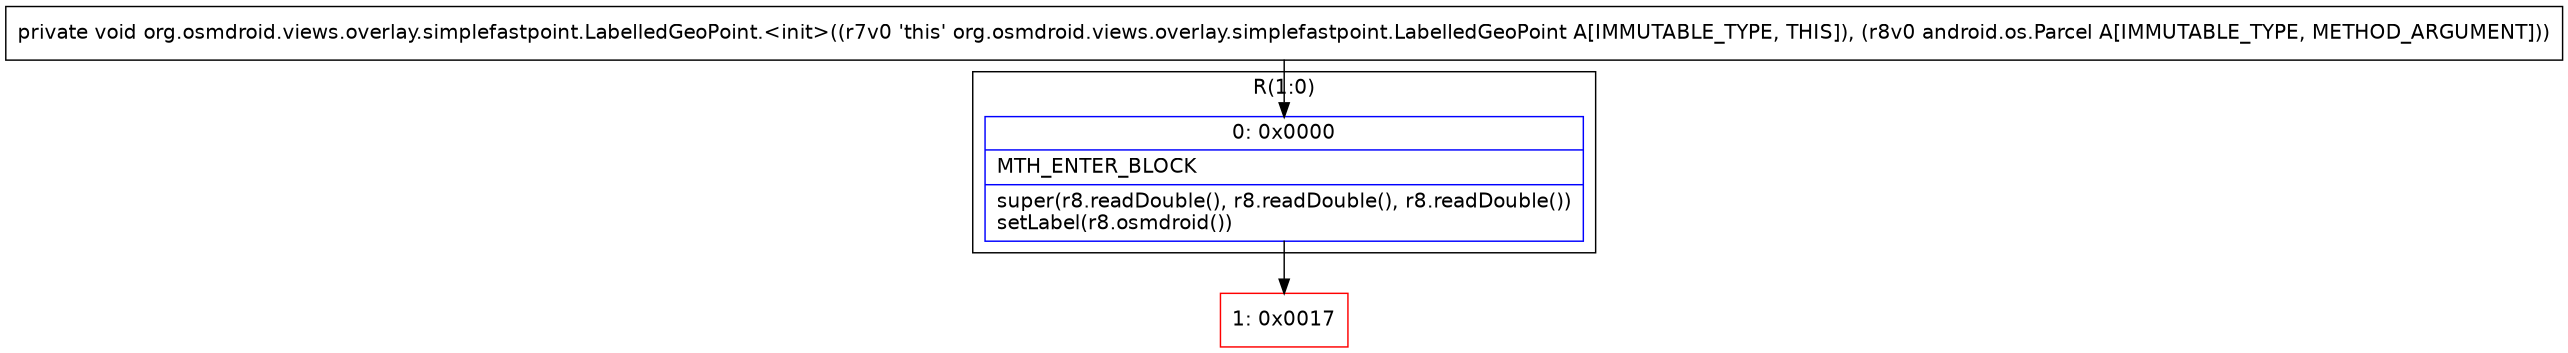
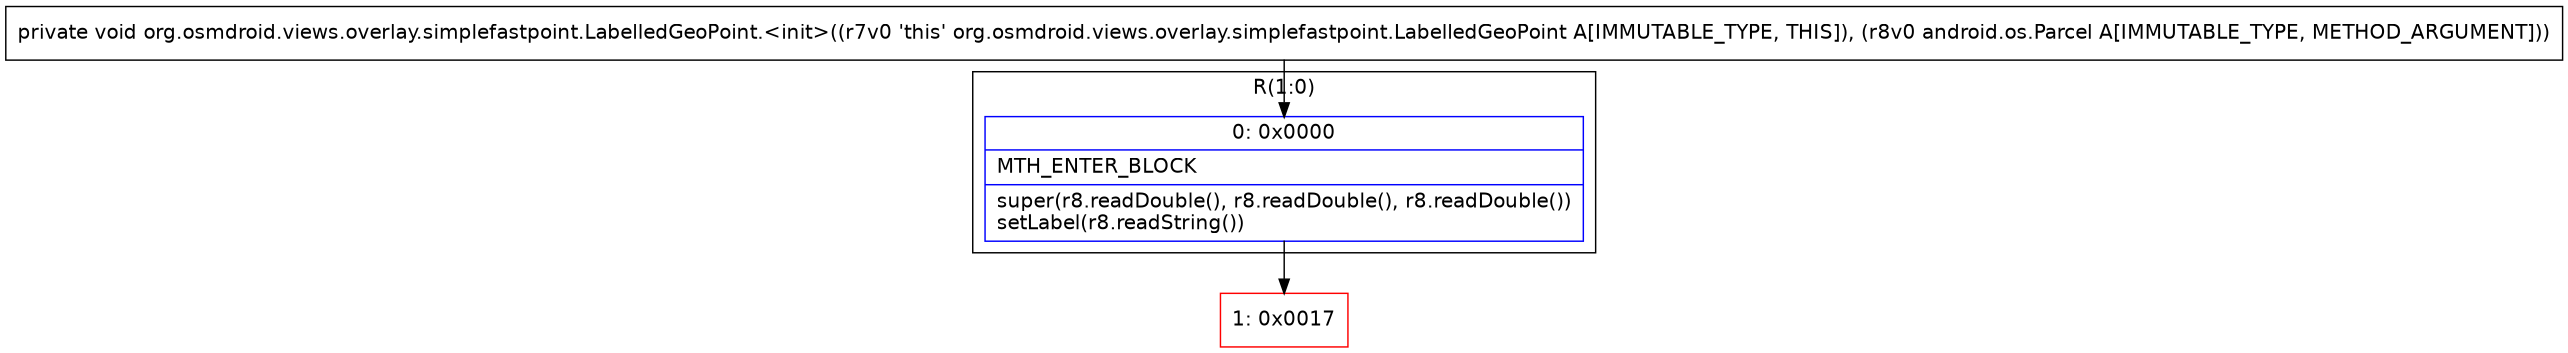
node "0: 0x0000": text "setLabel(r8.osmdroid())" -> "setLabel(r8.readString())"
